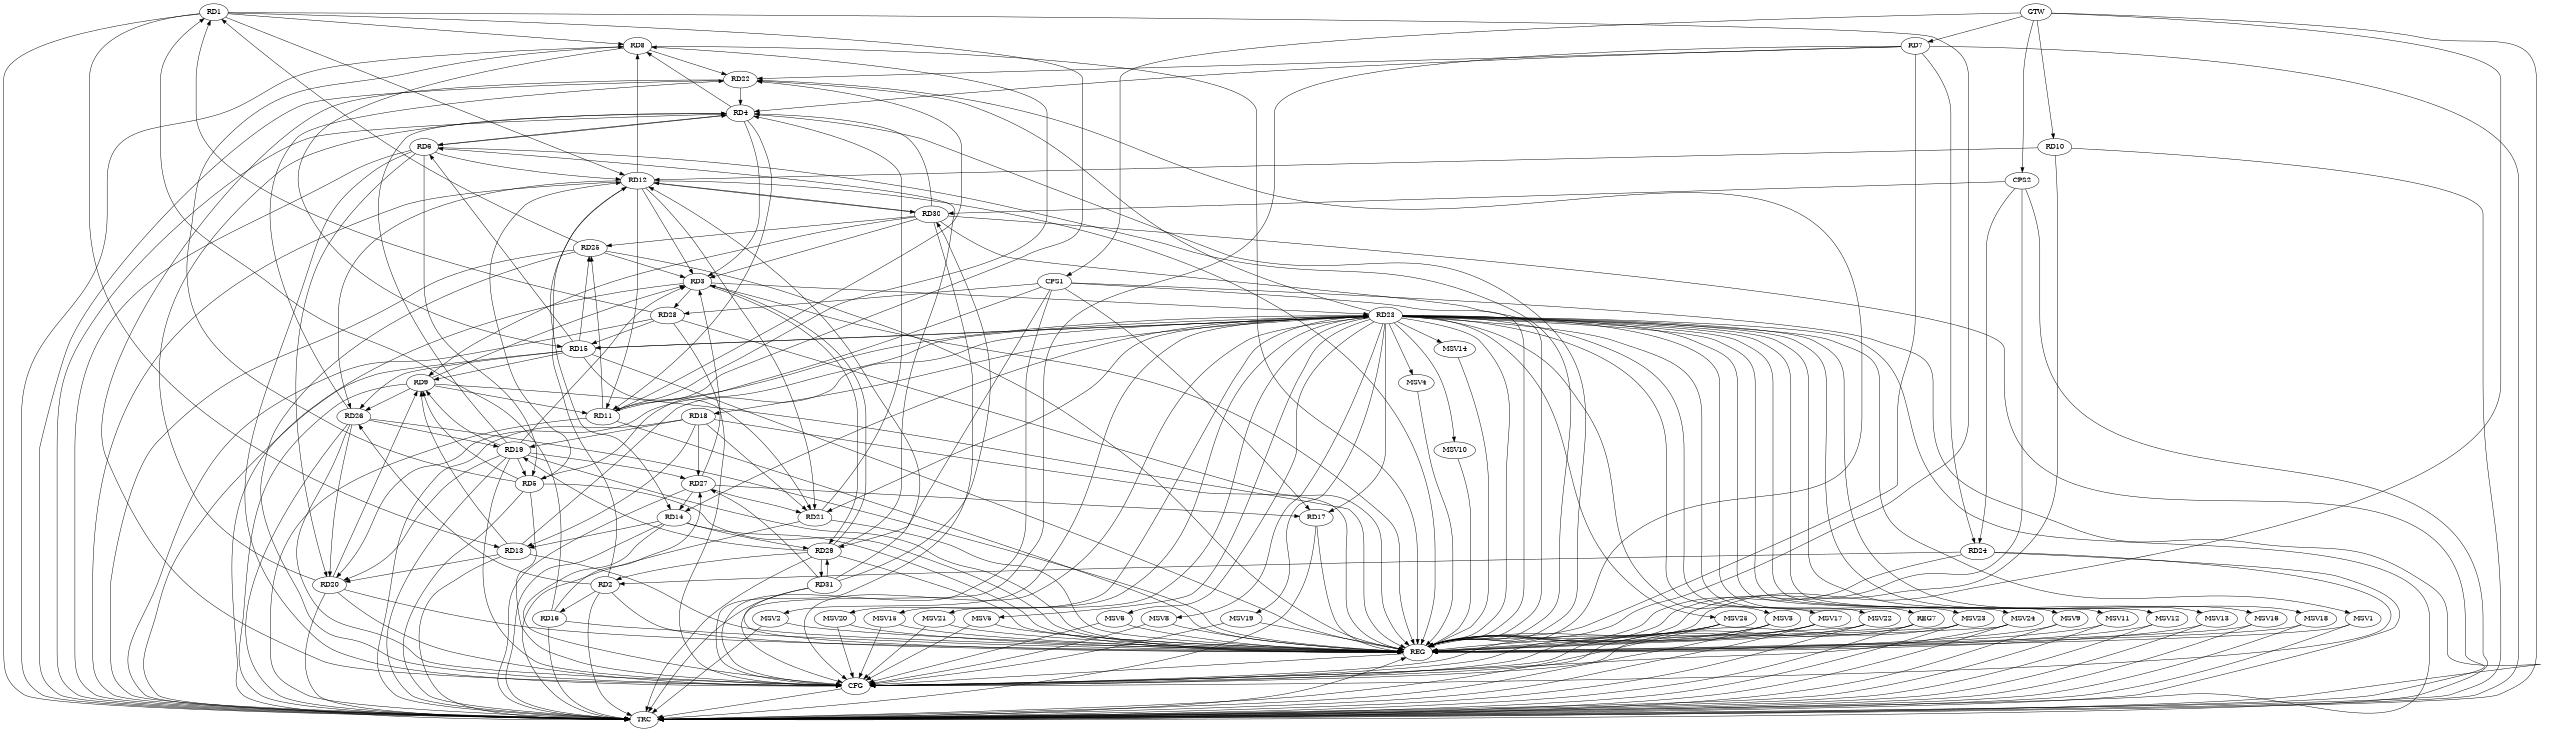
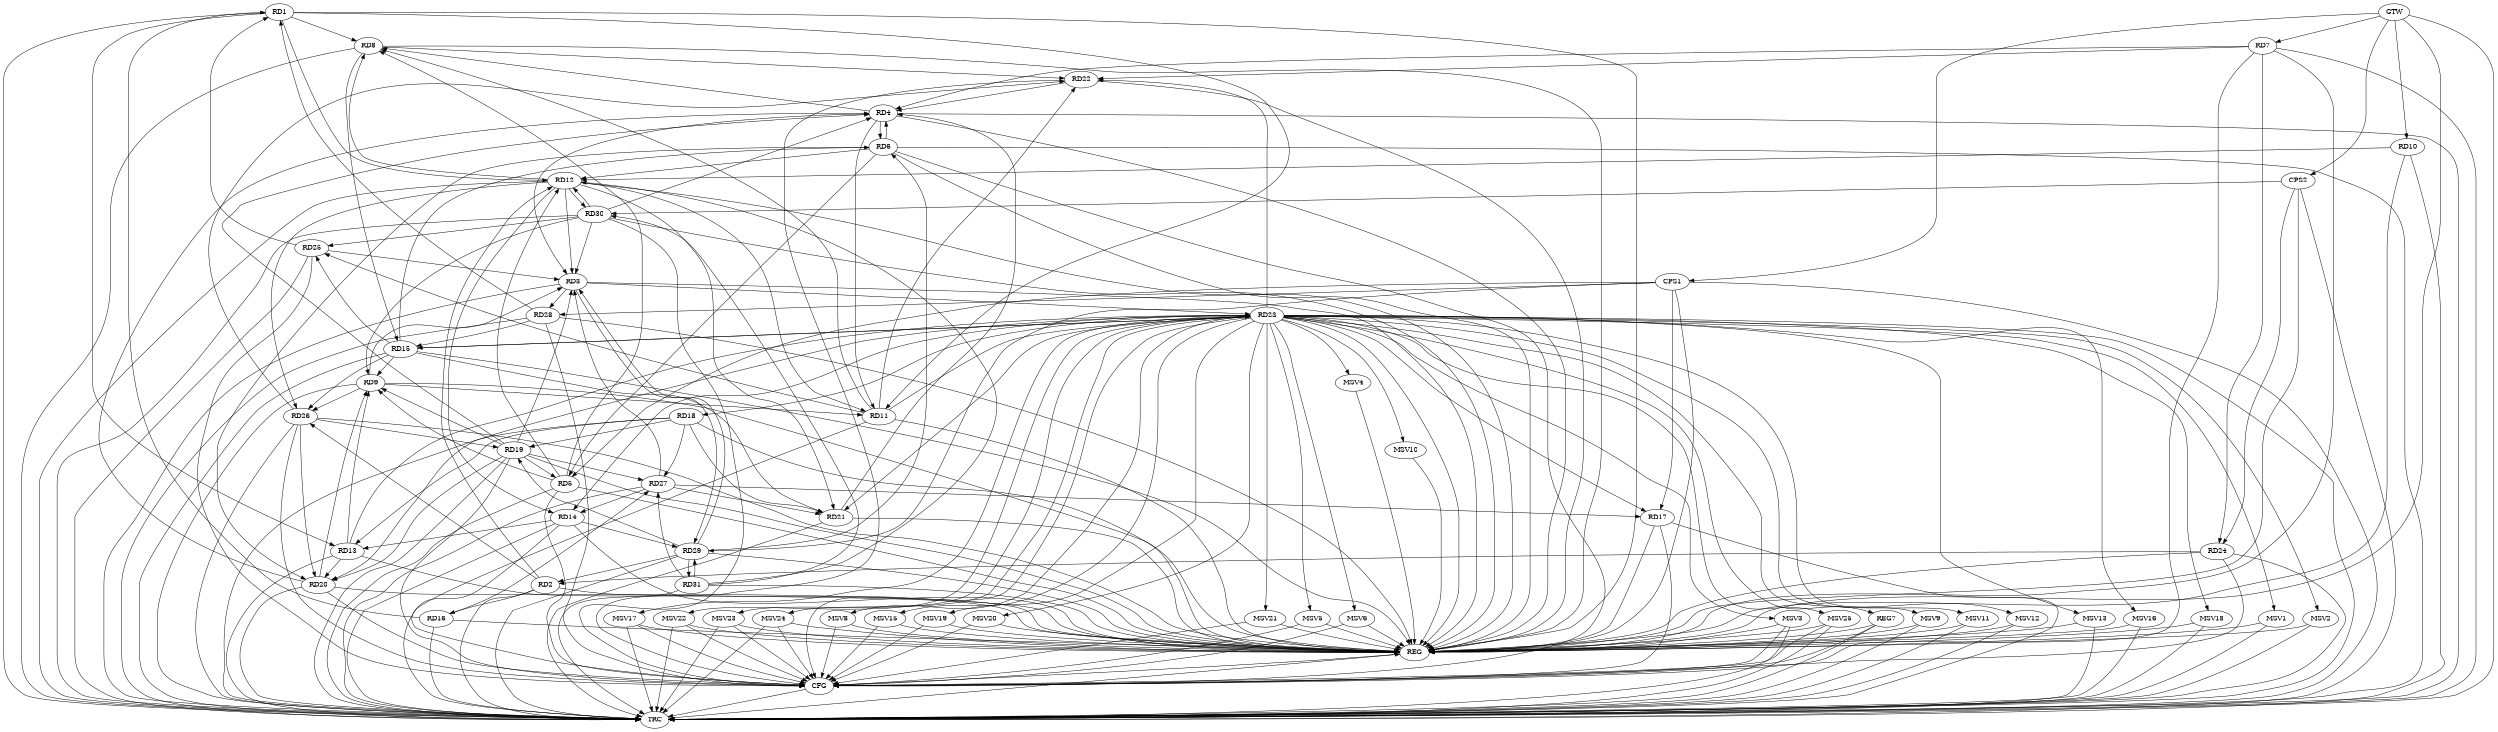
node "MSV14": removed
edge "RD25" -> "REG": removed
edge "RD22" -> "TRC": removed
edge "CPS1" -> "CFG": now "RD17" -> "CFG"
